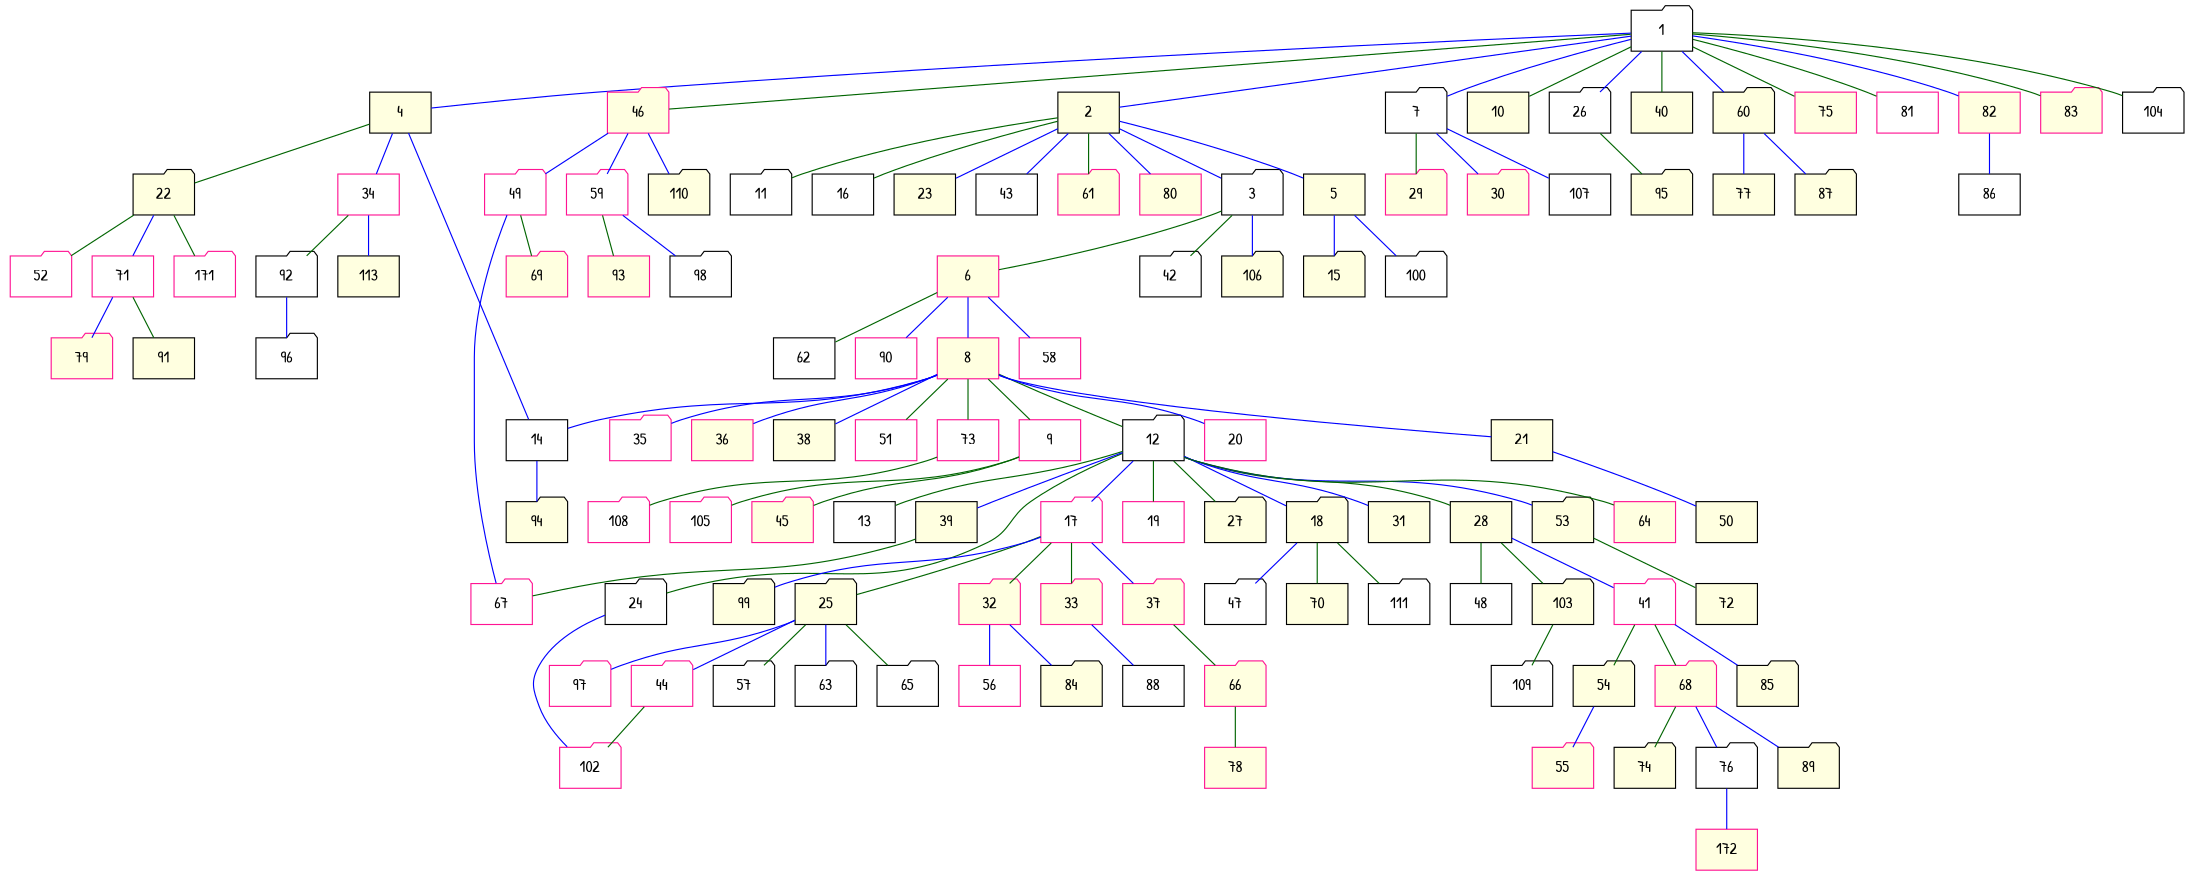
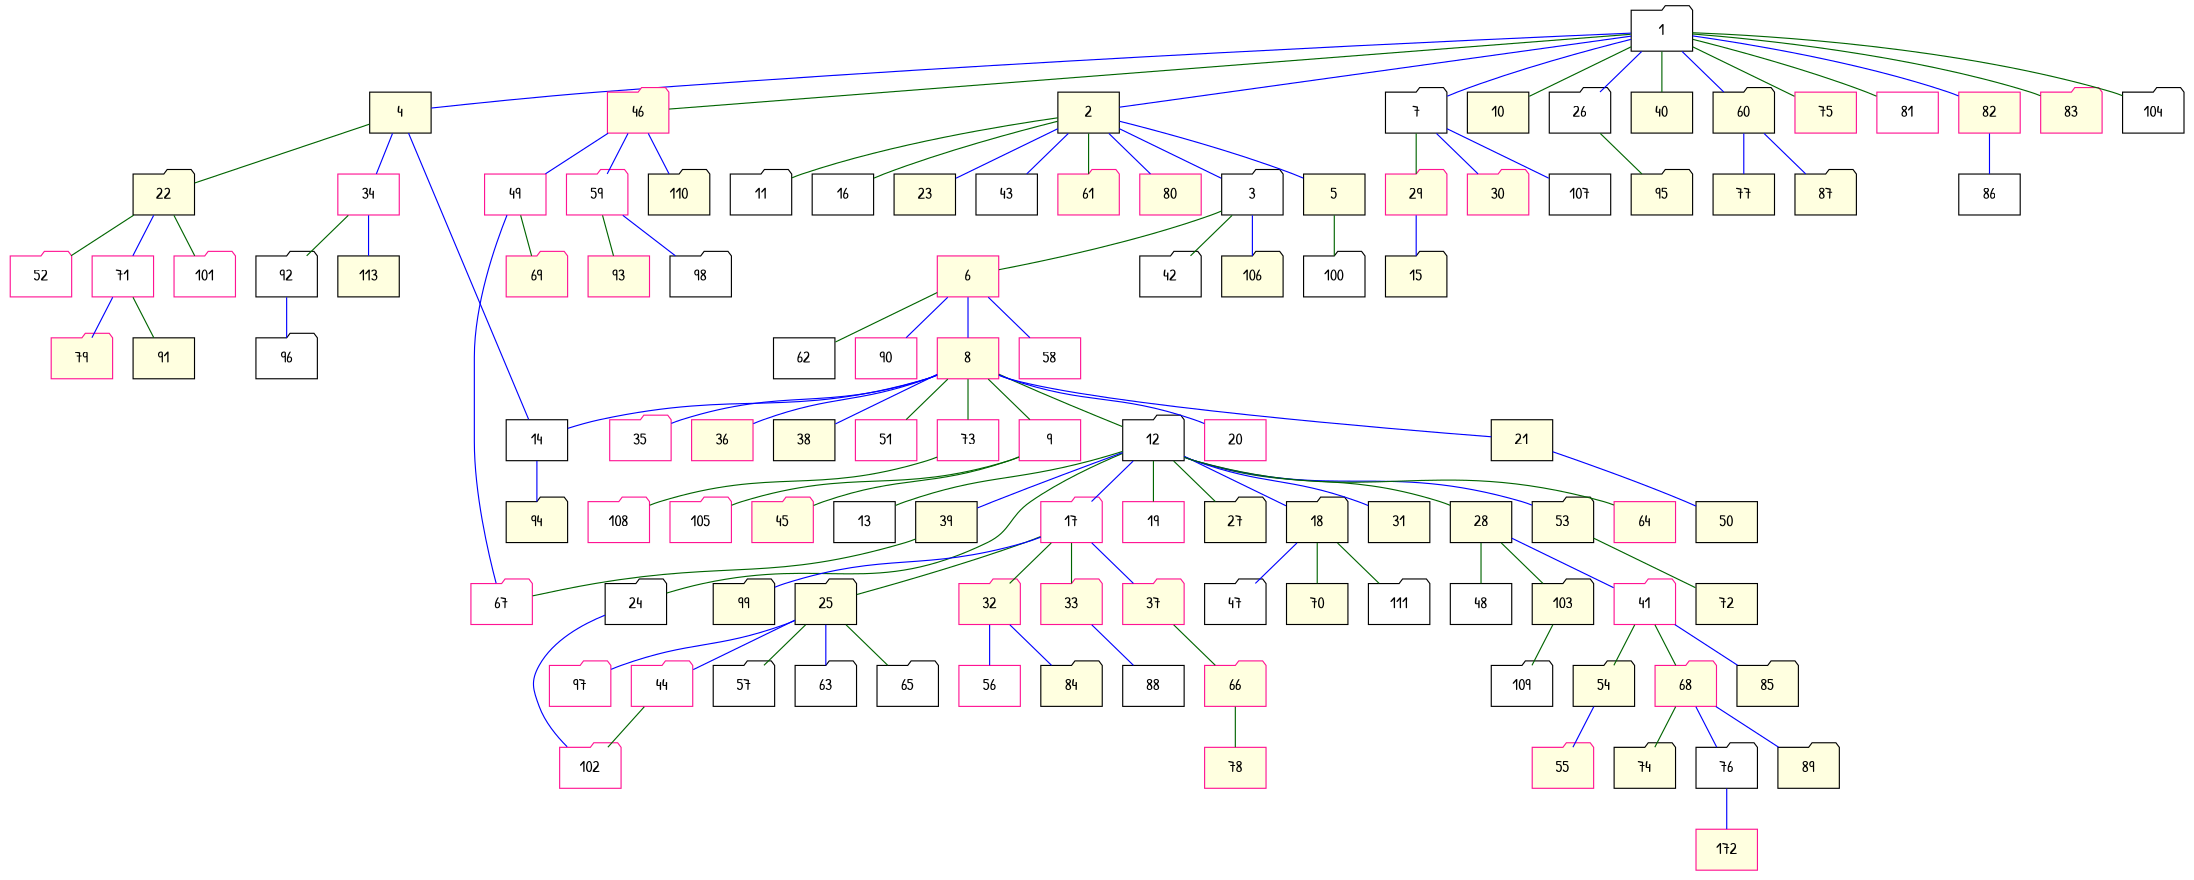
node "49": shape folder -> box
edge "5" -- "15": now "29" -- "15"
edge "5" -- "100": color blue -> darkgreen
node "171": label "171" -> "101"
